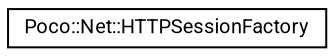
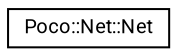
node "Poco::Net::HTTPSessionFactory": label "Poco::Net::HTTPSessionFactory" -> "Poco::Net::Net"
